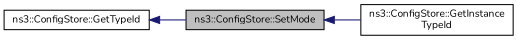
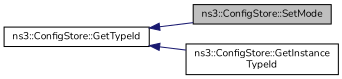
edge "ns3::ConfigStore::GetInstance TypeId" -> "ns3::ConfigStore::SetMode": now "ns3::ConfigStore::GetInstance TypeId" -> "ns3::ConfigStore::GetTypeId"
